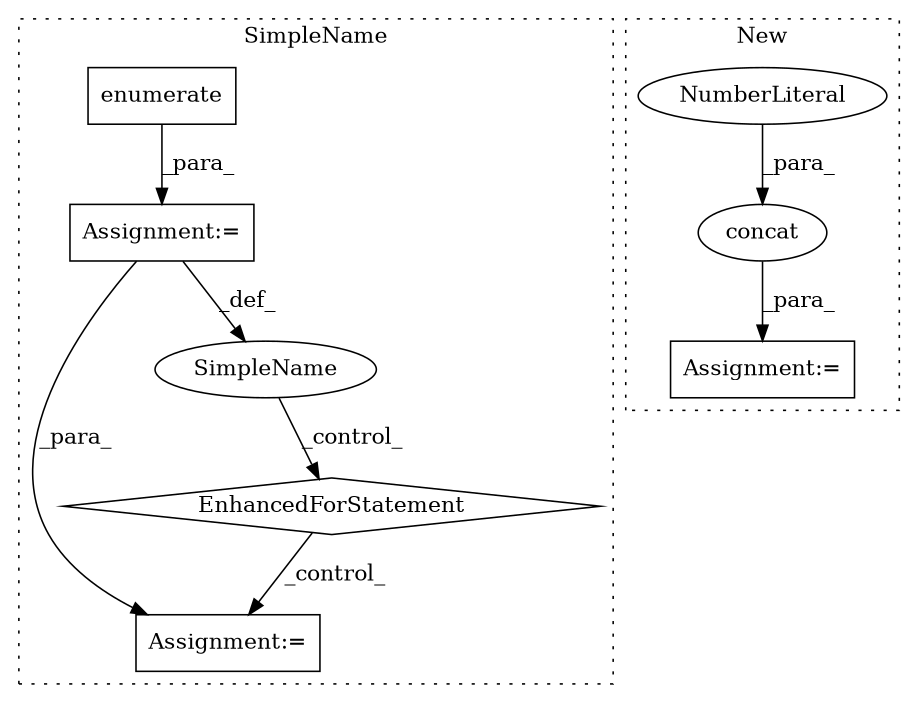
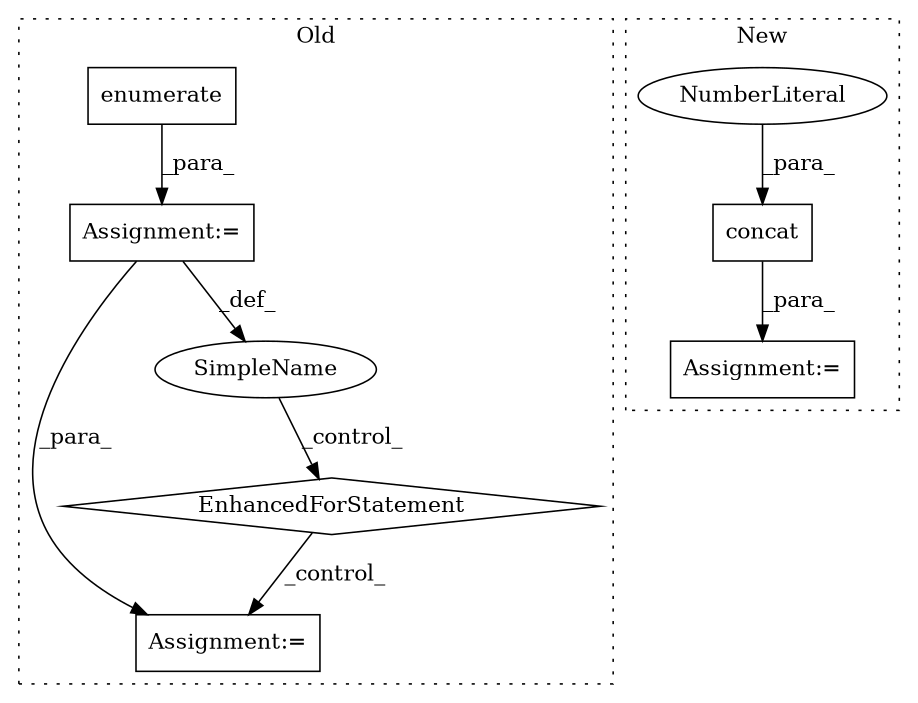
cluster "SimpleName": label "SimpleName" -> "Old"
node "concat": shape ellipse -> box
